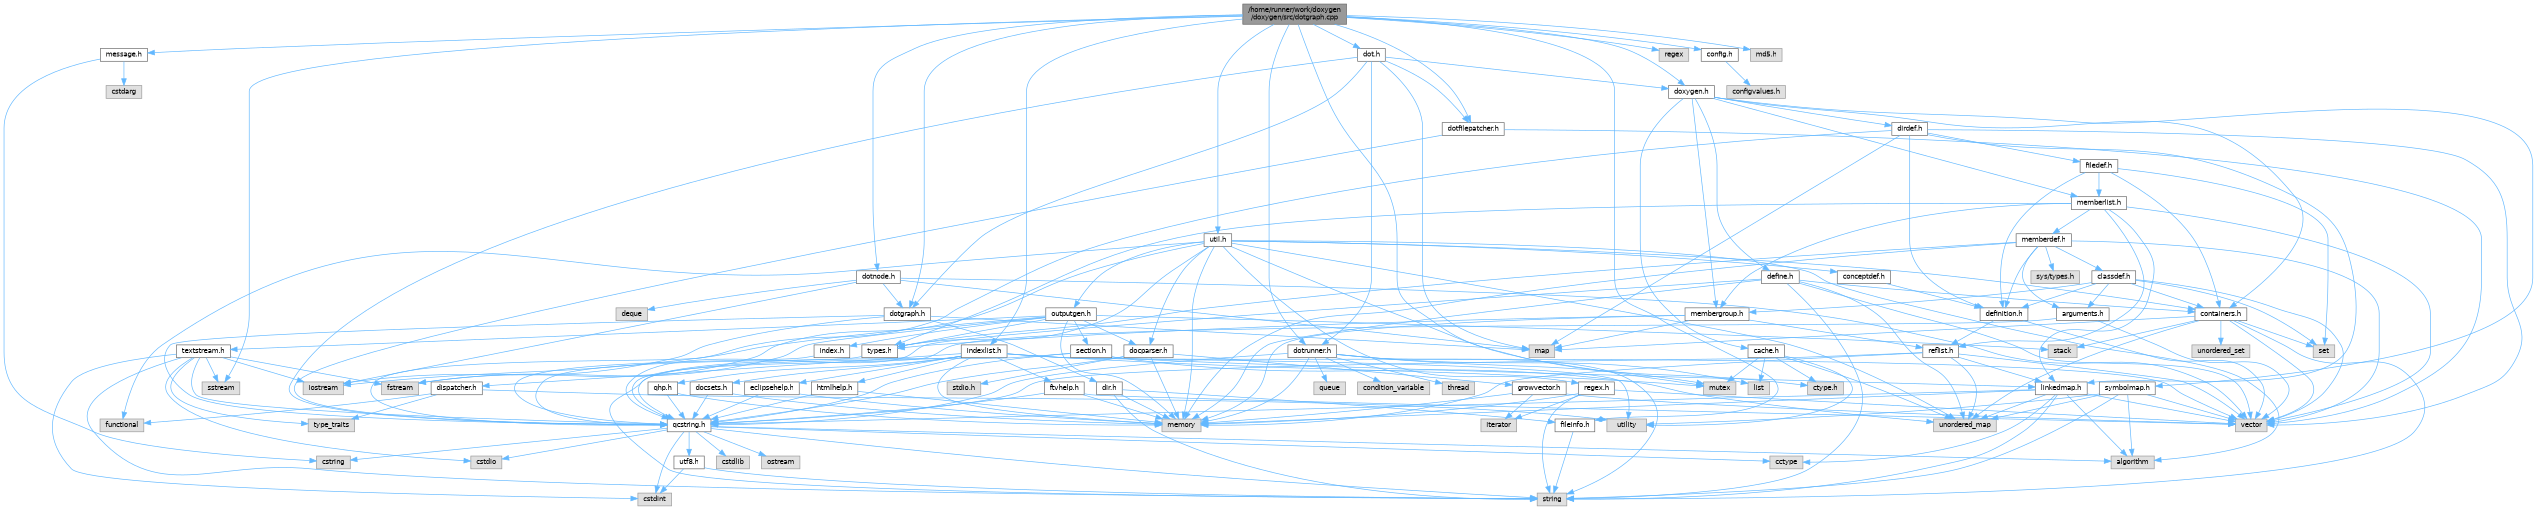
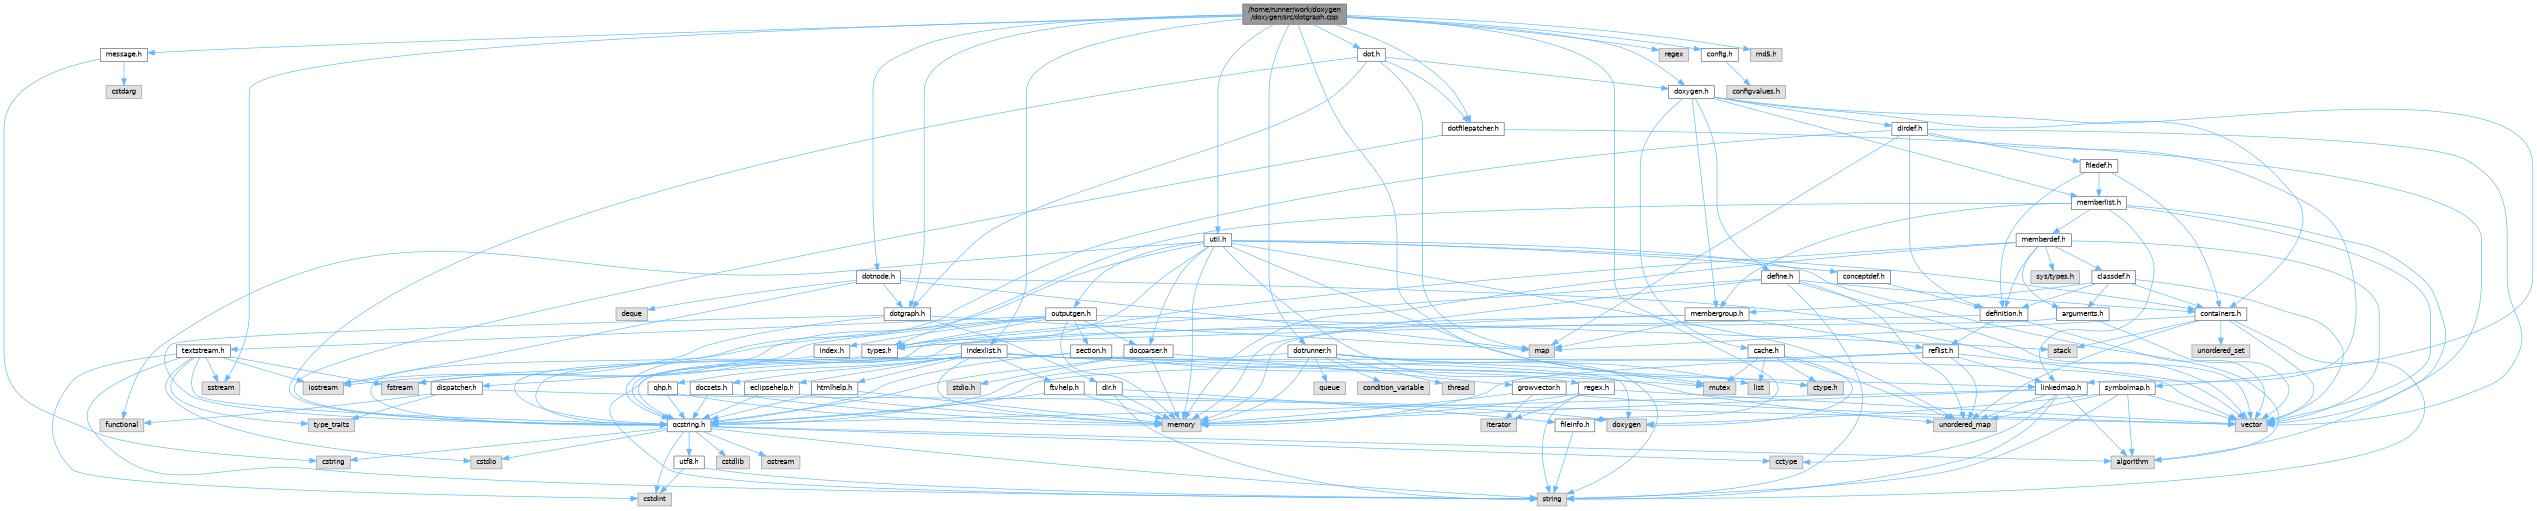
edge "dot.h" -> "dotrunner.h": removed
edge "memberlist.h" -> "reflist.h": now "memberlist.h" -> "algorithm"
edge "definition.h" -> "types.h": added
node "set": removed
edge "linkedmap.h" -> "vector": removed
node "utility": label "utility" -> "doxygen"
